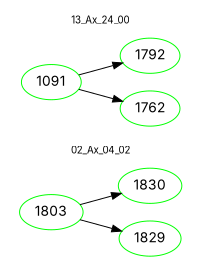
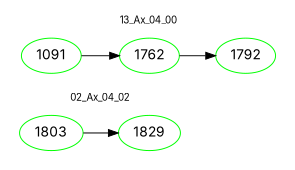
cluster "13_Ax_24_00": label "13_Ax_24_00" -> "13_Ax_04_00"
edge "1091" -> "1792": now "1762" -> "1792"
node "1830": removed
